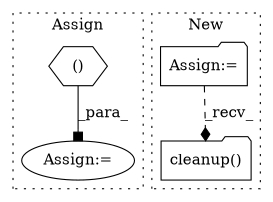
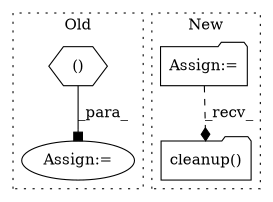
cluster "Assign": label "Assign" -> "Old"
